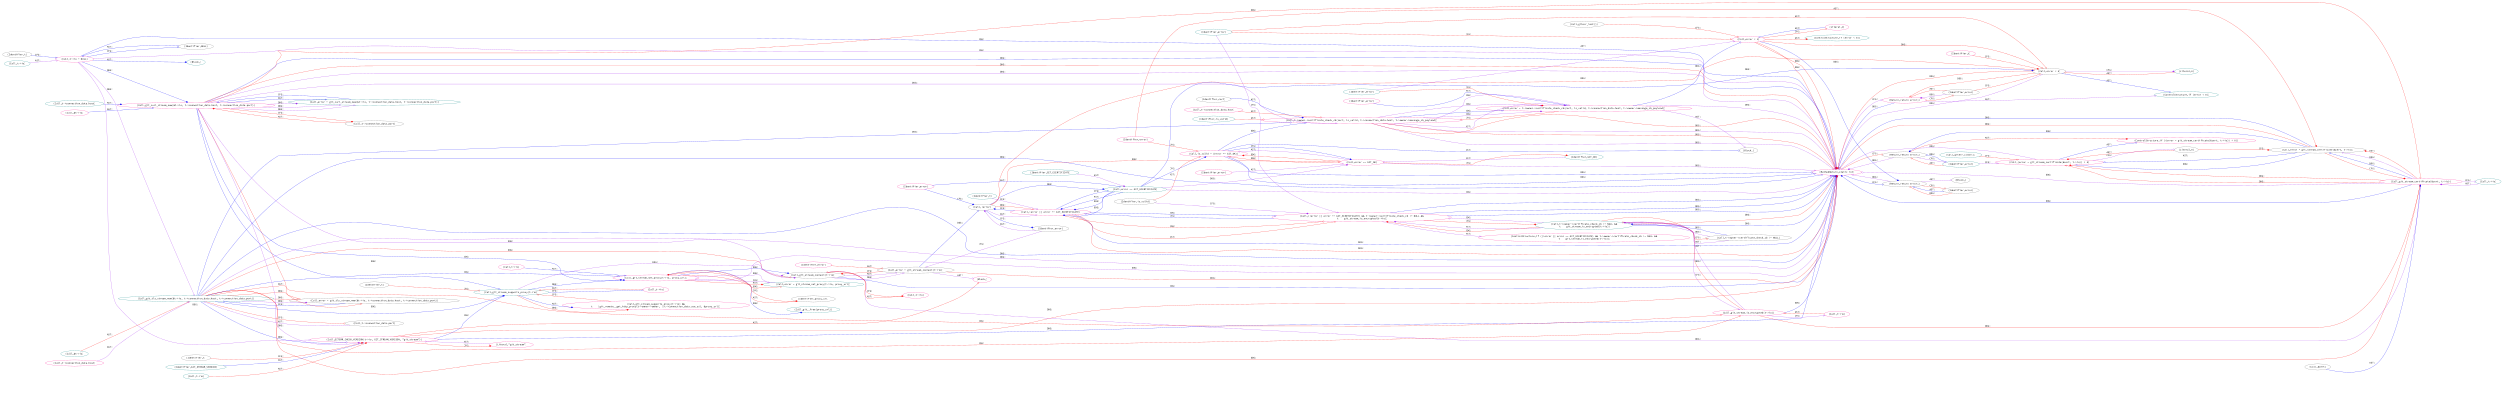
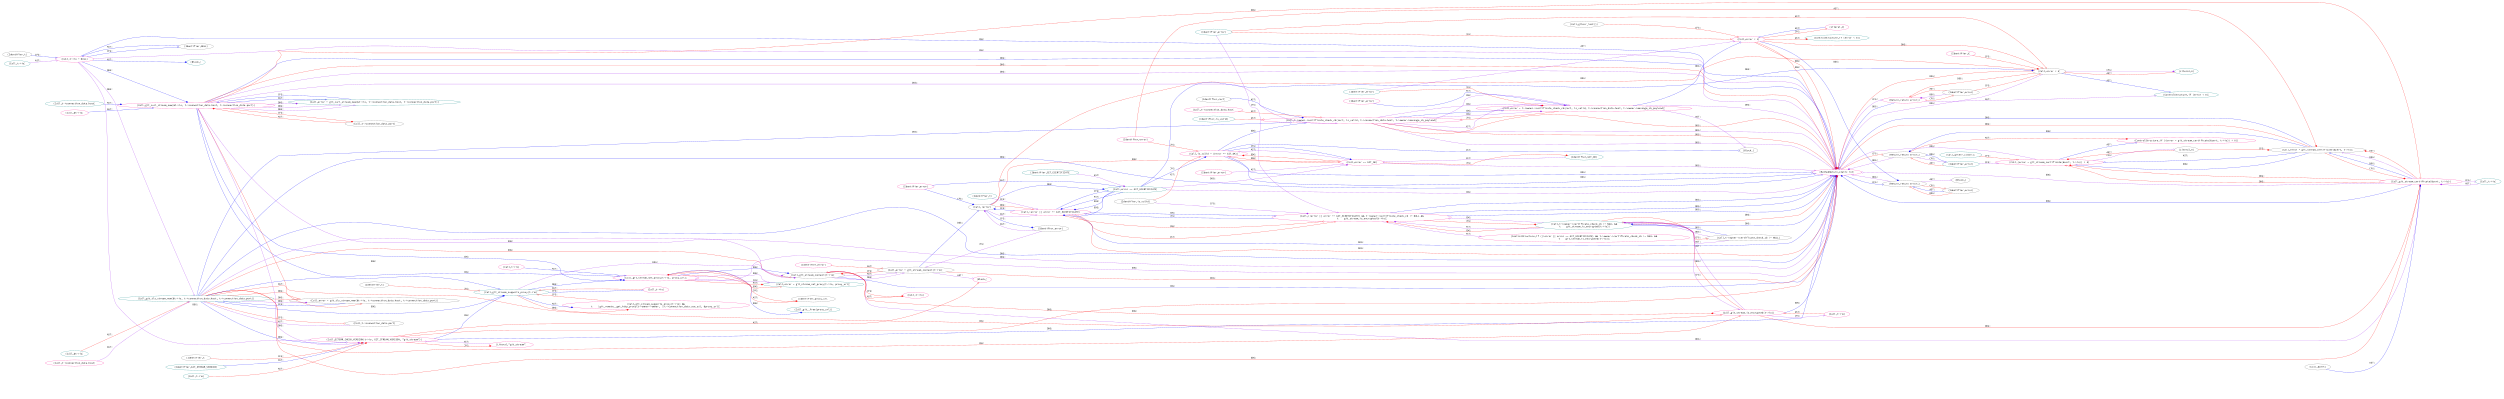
edge "(Call,git_stream_connect(t->io))" -> "(Call,git_stream_is_encrypted(t->io))": added, label "DDG:"
